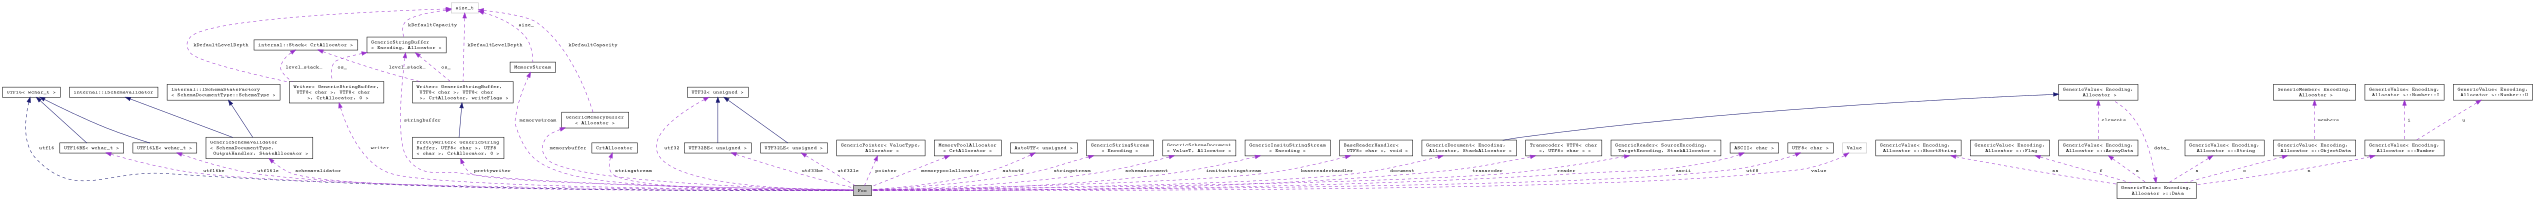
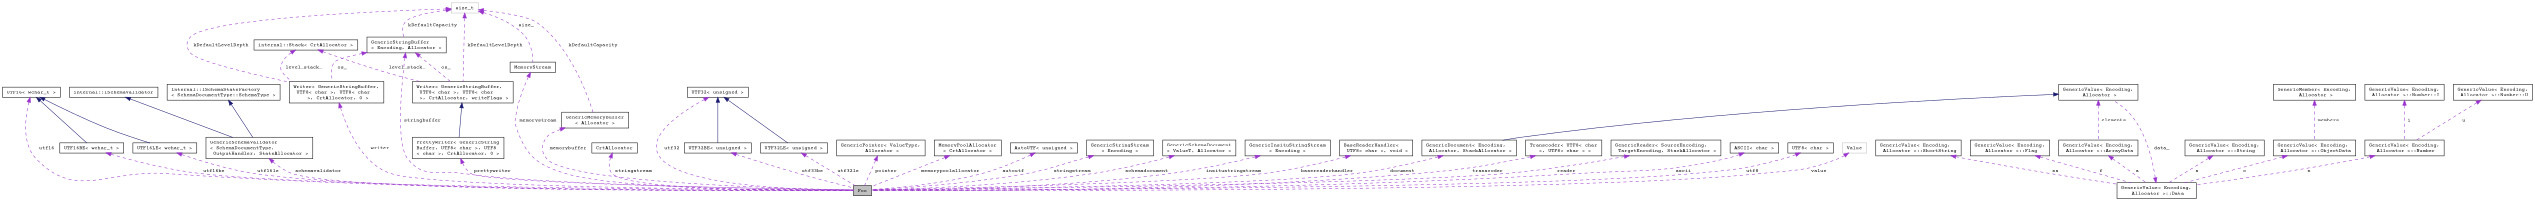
edge "Foo" -> "UTF16< wchar_t >": color midnightblue -> darkorchid3
